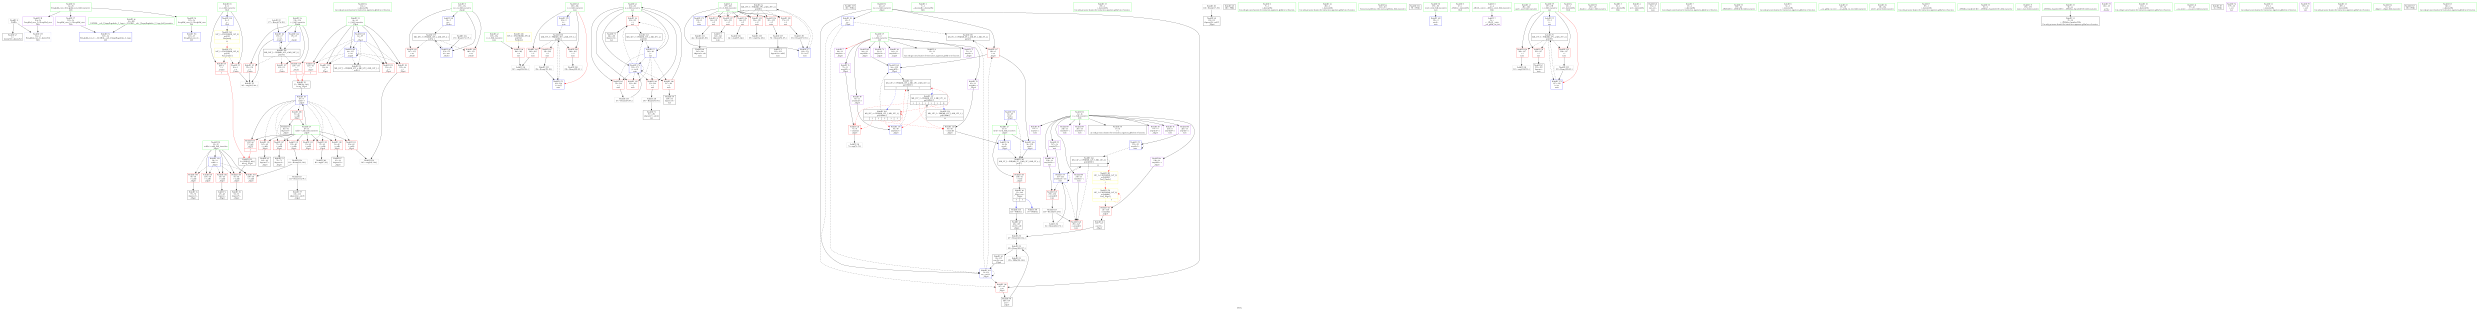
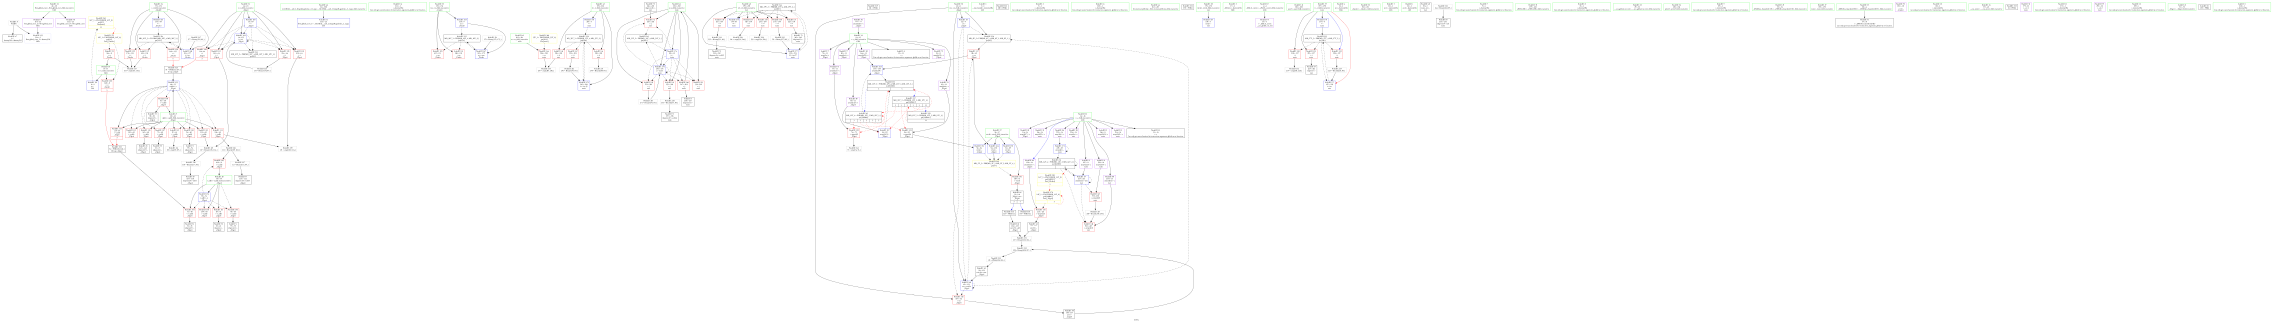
node "NodeID: 15": removed
edge "NodeID: 30" -> "NodeID: 117": now "NodeID: 30" -> "NodeID: 250"
node "NodeID: 97": removed
node "NodeID: 96": color green -> purple
node "NodeID: 135": removed
edge "NodeID: 39" -> "NodeID: 132": color black -> blue
edge "NodeID: 142" -> "NodeID: 73": reversed
edge "NodeID: 18" -> "NodeID: 99": reversed
node "NodeID: 151": removed
edge "NodeID: 33" -> "NodeID: 167": now "NodeID: 165" -> "NodeID: 167"
edge "NodeID: 19" -> "NodeID: 81": reversed
edge "NodeID: 19" -> "NodeID: 77": color red -> black
node "NodeID: 256": text "MR_20V_3 = PHI(MR_20V_4, MR_20V_2, )" -> "MR_20V_3 = GLOBAL(MR_20V_4, MR_20V_2, )"
edge "NodeID: 43" -> "NodeID: 179": color red -> black
edge "NodeID: 168" -> "NodeID: 237": now "NodeID: 127" -> "NodeID: 237"
node "NodeID: 223": added
edge "NodeID: 259" -> "NodeID: 257": color black -> red
edge "NodeID: 20" -> "NodeID: 84": color black -> blue
edge "NodeID: 158" -> "NodeID: 27": reversed
node "NodeID: 228": added
edge "NodeID: 112" -> "NodeID: 226": now "NodeID: 111" -> "NodeID: 226"
edge "NodeID: 28" -> "NodeID: 105": reversed
node "NodeID: 249": color black -> yellow
node "NodeID: 216": removed
edge "NodeID: 232" -> "NodeID: 63": now "NodeID: 233" -> "NodeID: 63"
